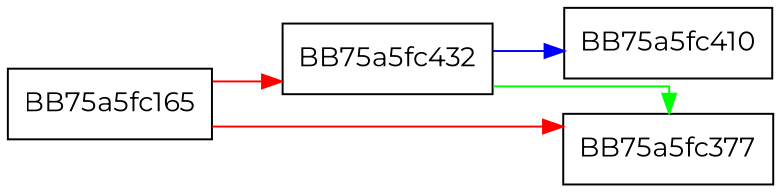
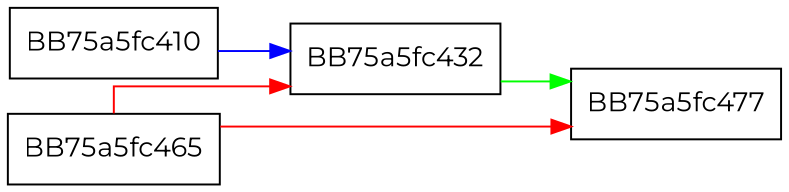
edge "BB75a5fc432" -> "BB75a5fc410": reversed
node "BB75a5fc165": label "BB75a5fc165" -> "BB75a5fc465"
node "BB75a5fc377": label "BB75a5fc377" -> "BB75a5fc477"
